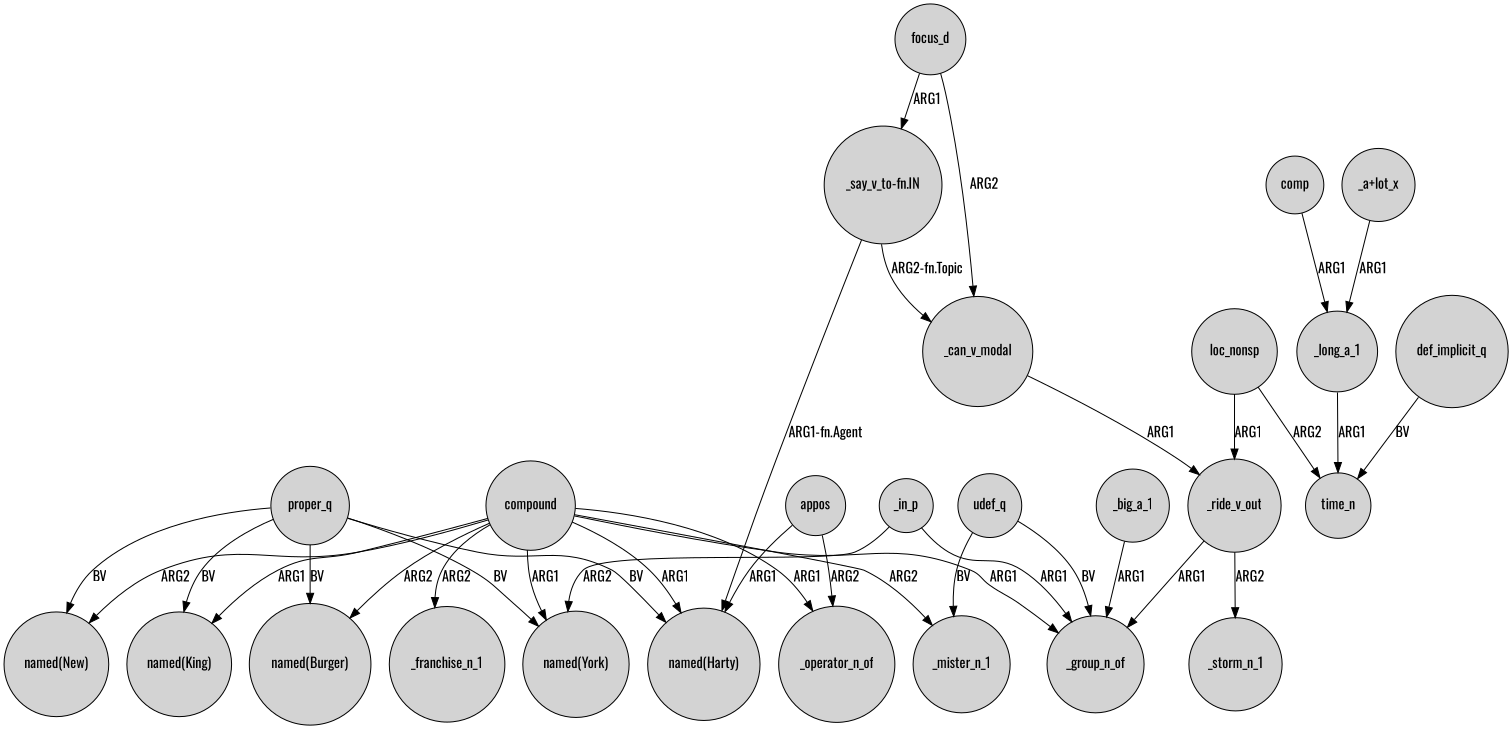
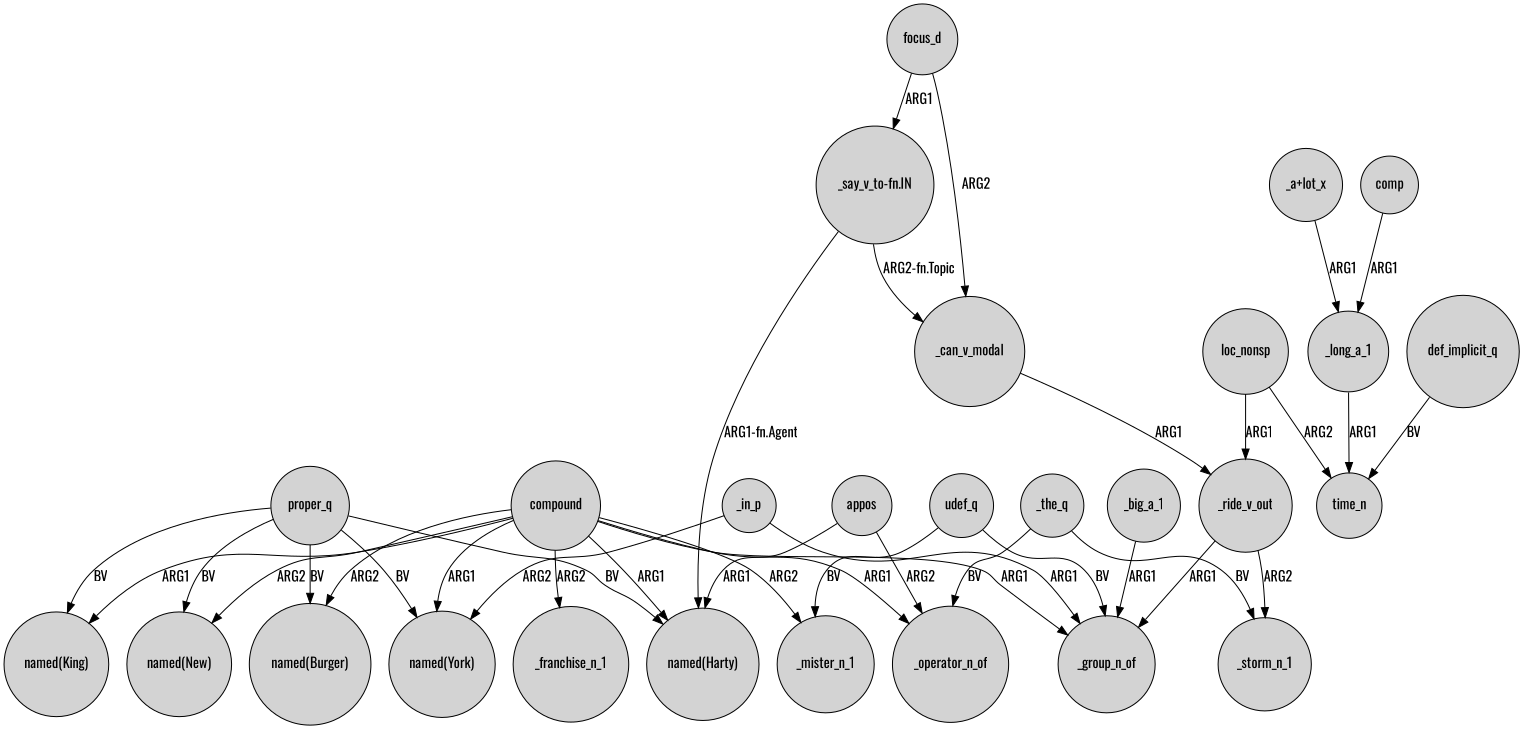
node "_the_q": added
